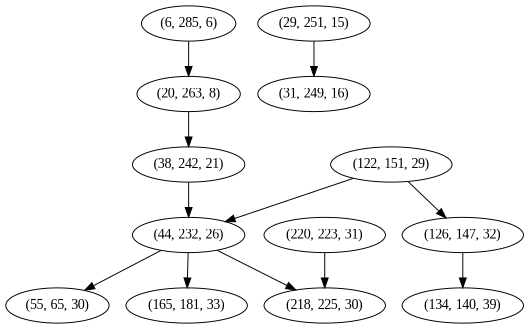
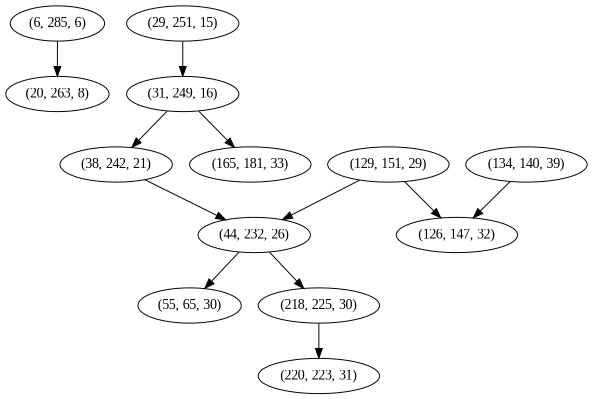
edge "(20, 263, 8)" -> "(38, 242, 21)": now "(31, 249, 16)" -> "(38, 242, 21)"
node "(122, 151, 29)": label "(122, 151, 29)" -> "(129, 151, 29)"
edge "(44, 232, 26)" -> "(165, 181, 33)": now "(31, 249, 16)" -> "(165, 181, 33)"
edge "(220, 223, 31)" -> "(218, 225, 30)": reversed
edge "(126, 147, 32)" -> "(134, 140, 39)": reversed
